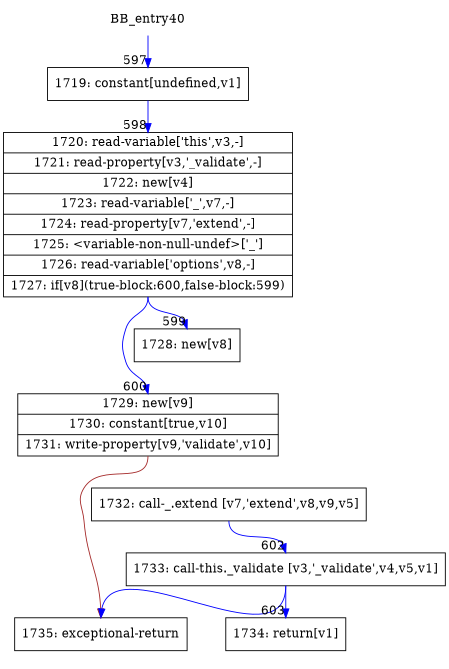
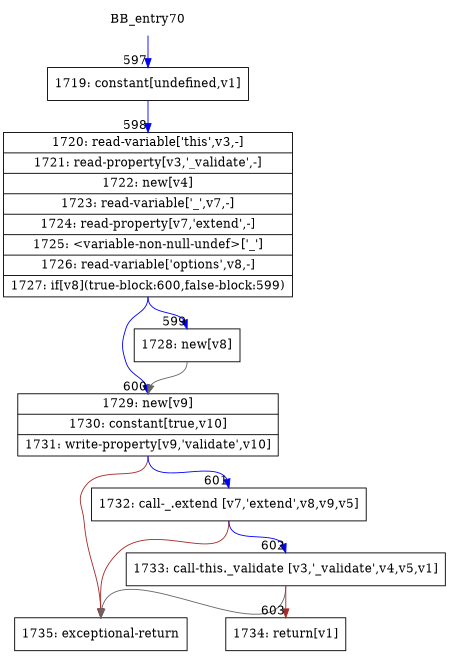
node "BB_entry40": label "BB_entry40" -> "BB_entry70"
edge "1728: new[v8]" -> "1729: new[v9]": added
edge "1729: new[v9]" -> "1732: call-_.extend [v7,'extend',v8,v9,v5]": added
edge "1732: call-_.extend [v7,'extend',v8,v9,v5]" -> "1735: exceptional-return": added
edge "1733: call-this._validate [v3,'_validate',v4,v5,v1]" -> "1734: return[v1]": color blue -> brown
edge "1733: call-this._validate [v3,'_validate',v4,v5,v1]" -> "1735: exceptional-return": color blue -> gray40
